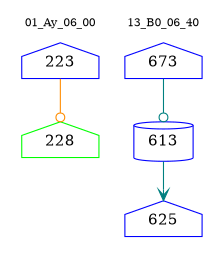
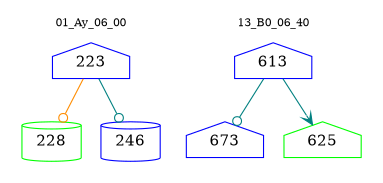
edge "673" -> "613": reversed
node "228": shape house -> cylinder
node "246": added
node "613": shape cylinder -> house
node "625": color blue -> green
